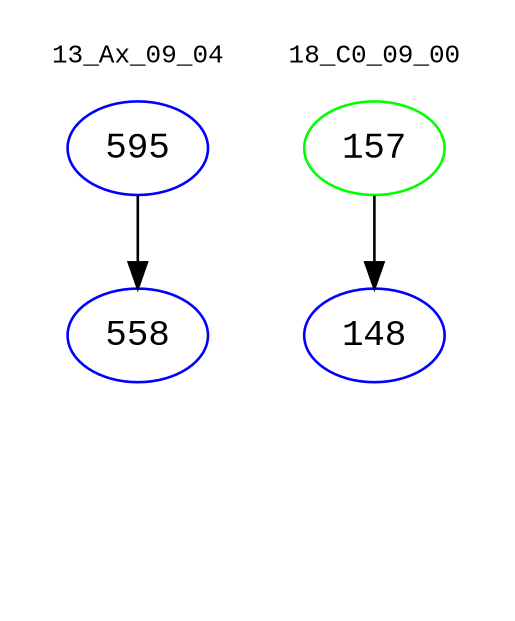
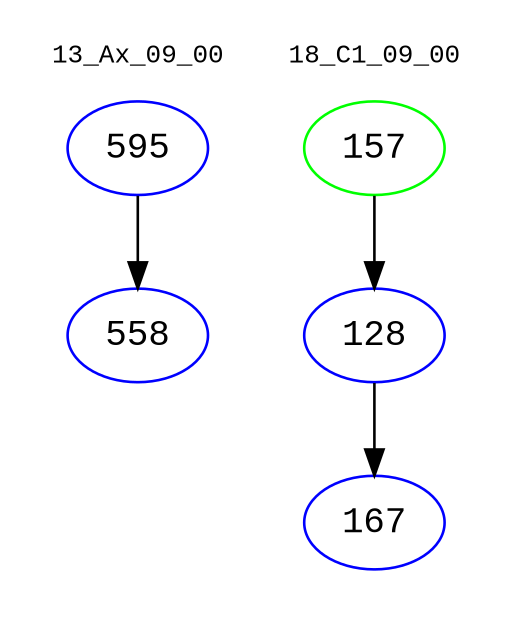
cluster "13_Ax_09_04": label "13_Ax_09_04" -> "13_Ax_09_00"
cluster "18_C0_09_00": label "18_C0_09_00" -> "18_C1_09_00"
node "148": label "148" -> "128"
node "167": added
